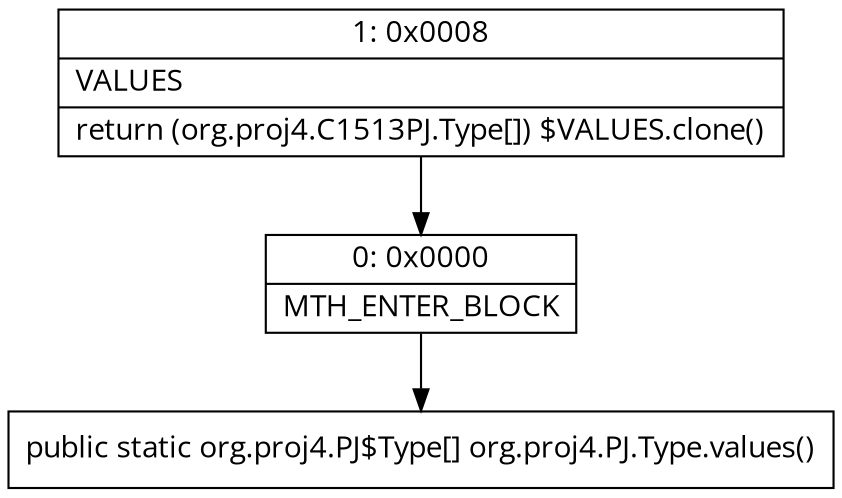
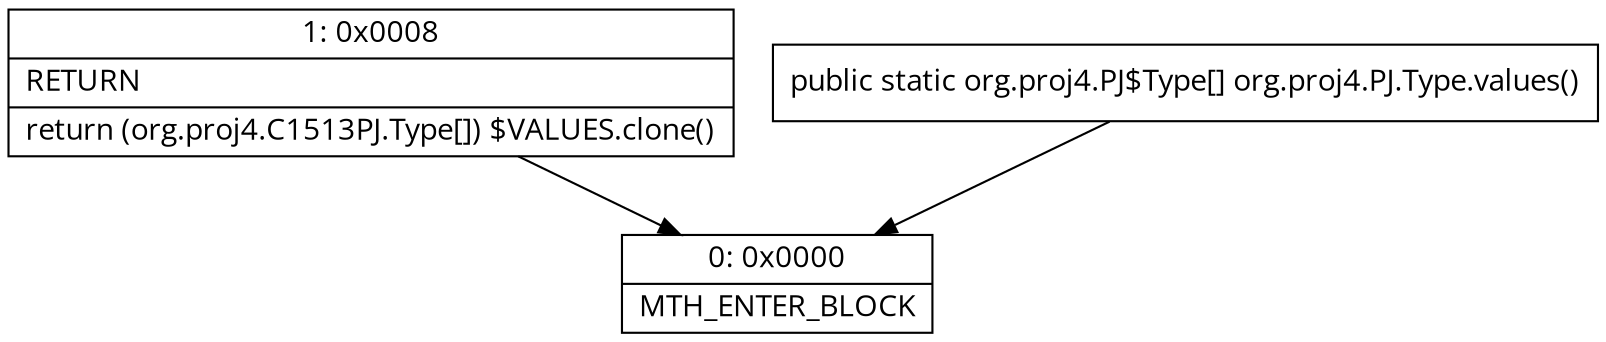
node "1: 0x0008": text "VALUES" -> "RETURN"
edge "0: 0x0000" -> "public static org.proj4.PJ$Type[] org.proj4.PJ.Type.values()": reversed
